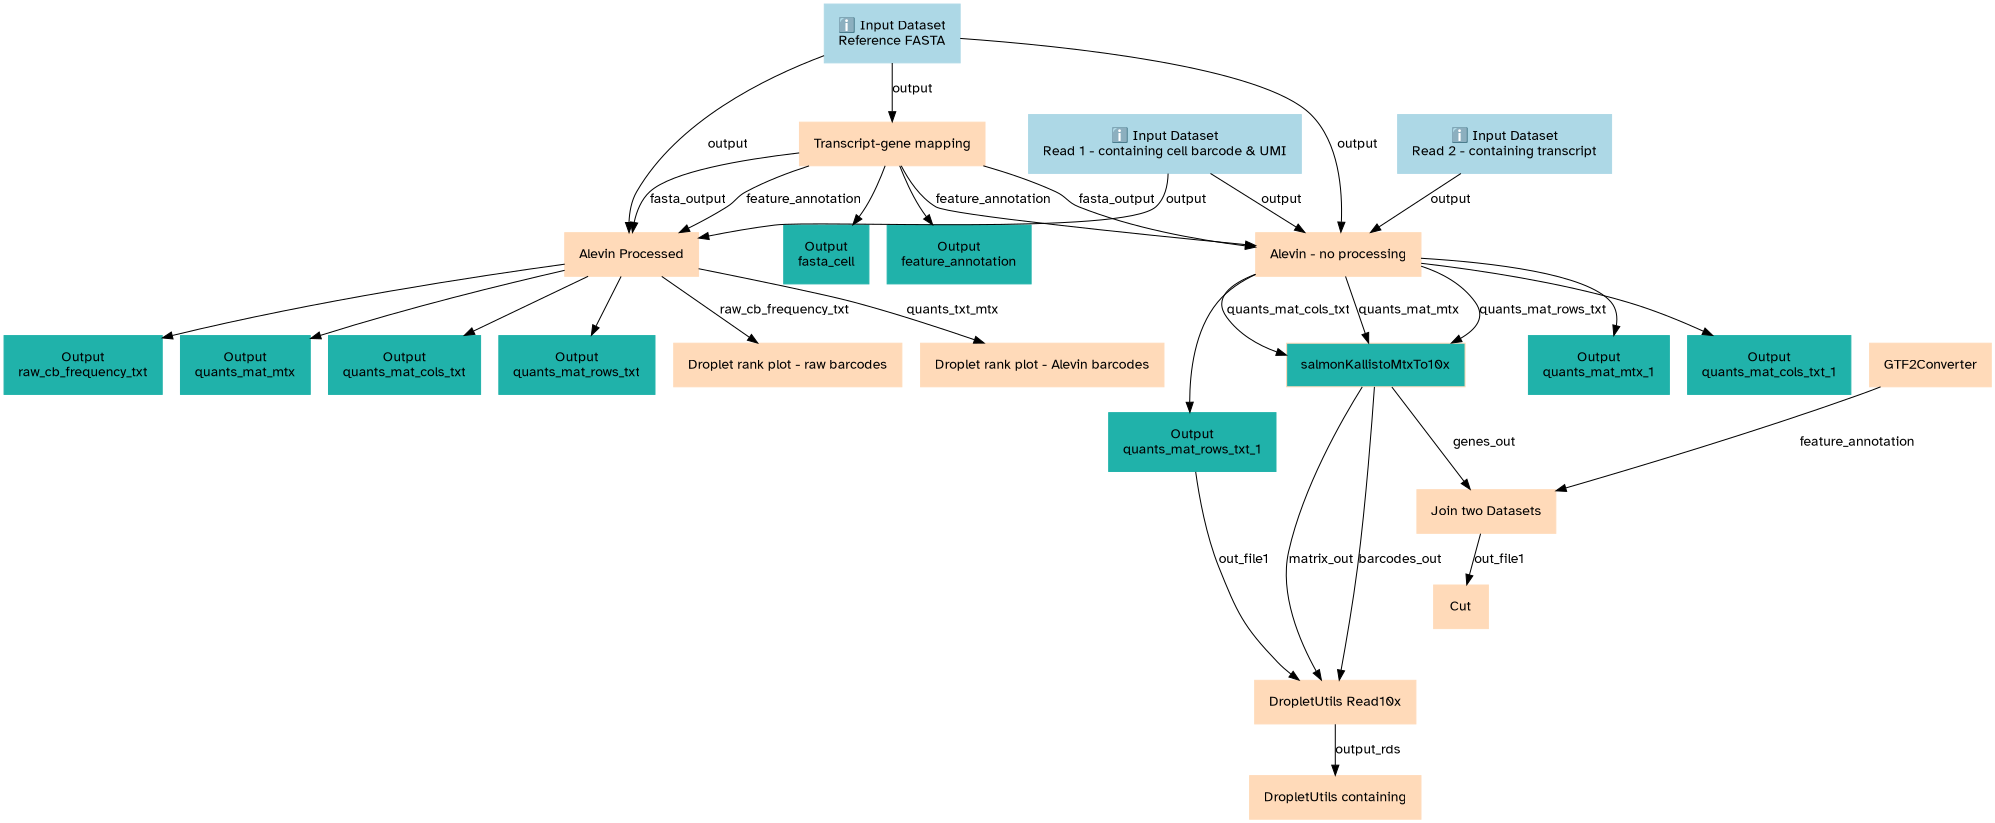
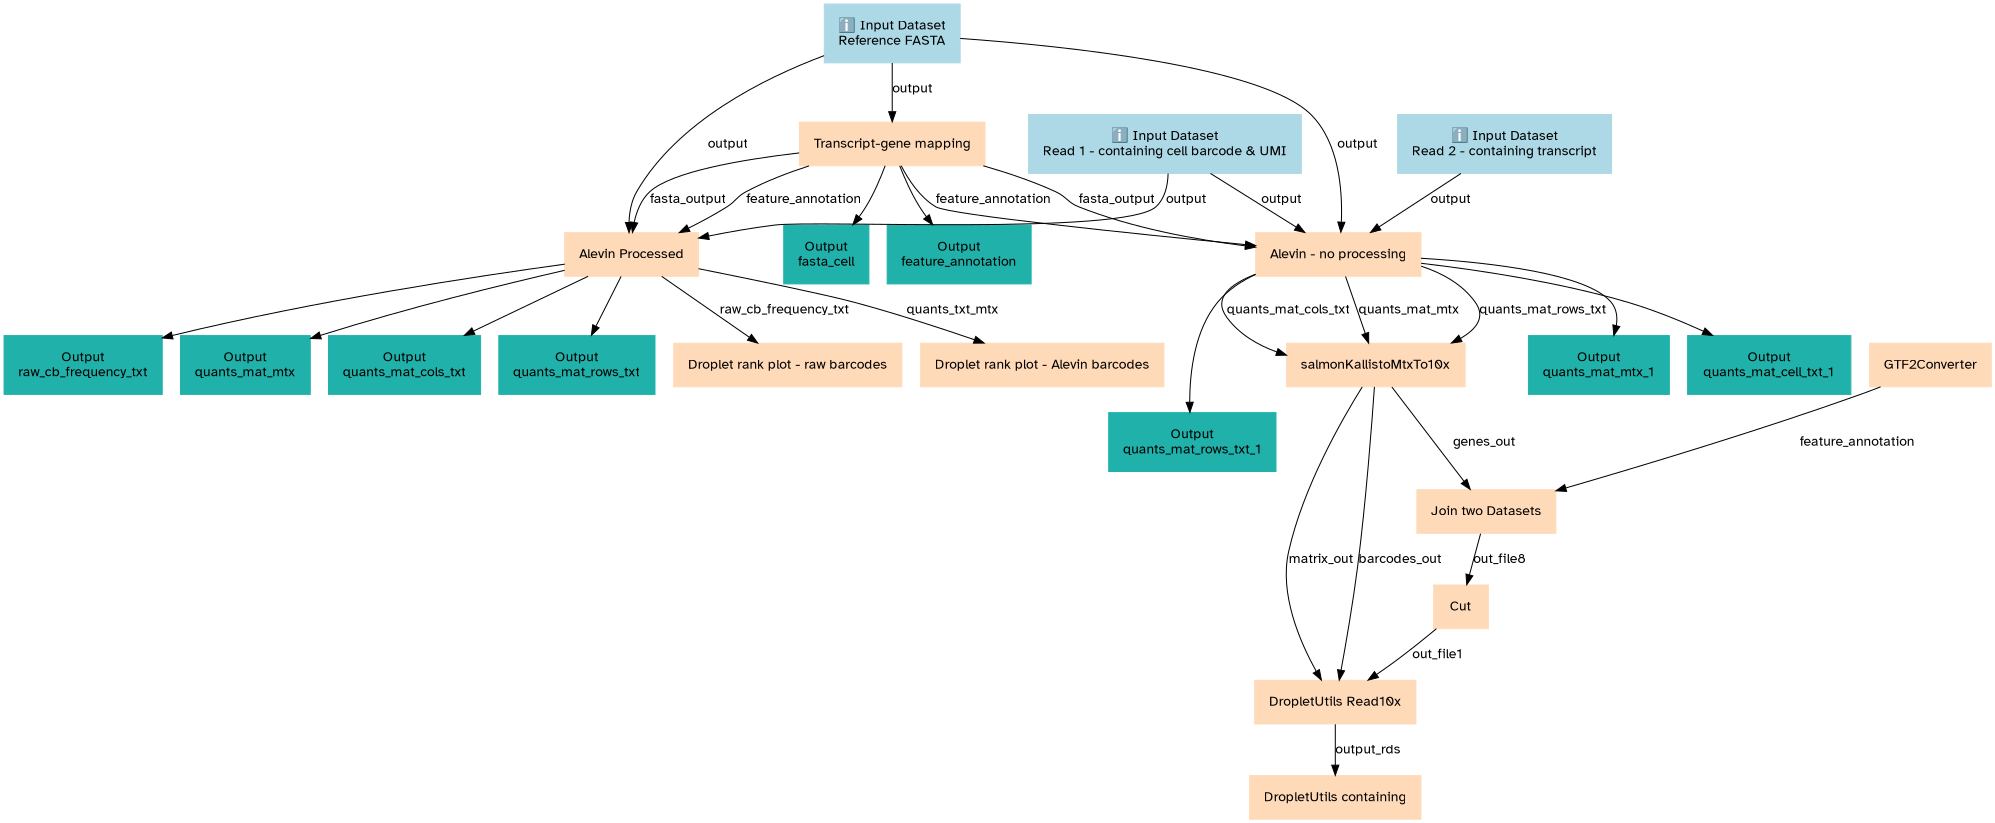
node "salmonKallistoMtxTo10x": fillcolor lightseagreen -> peachpuff
node "Output quants_mat_cols_txt_1": label "Output quants_mat_cols_txt_1" -> "Output quants_mat_cell_txt_1"
edge "Join two Datasets" -> "Cut": label "out_file1" -> "out_file8"
edge "Output quants_mat_rows_txt_1" -> "DropletUtils Read10x": now "Cut" -> "DropletUtils Read10x"
